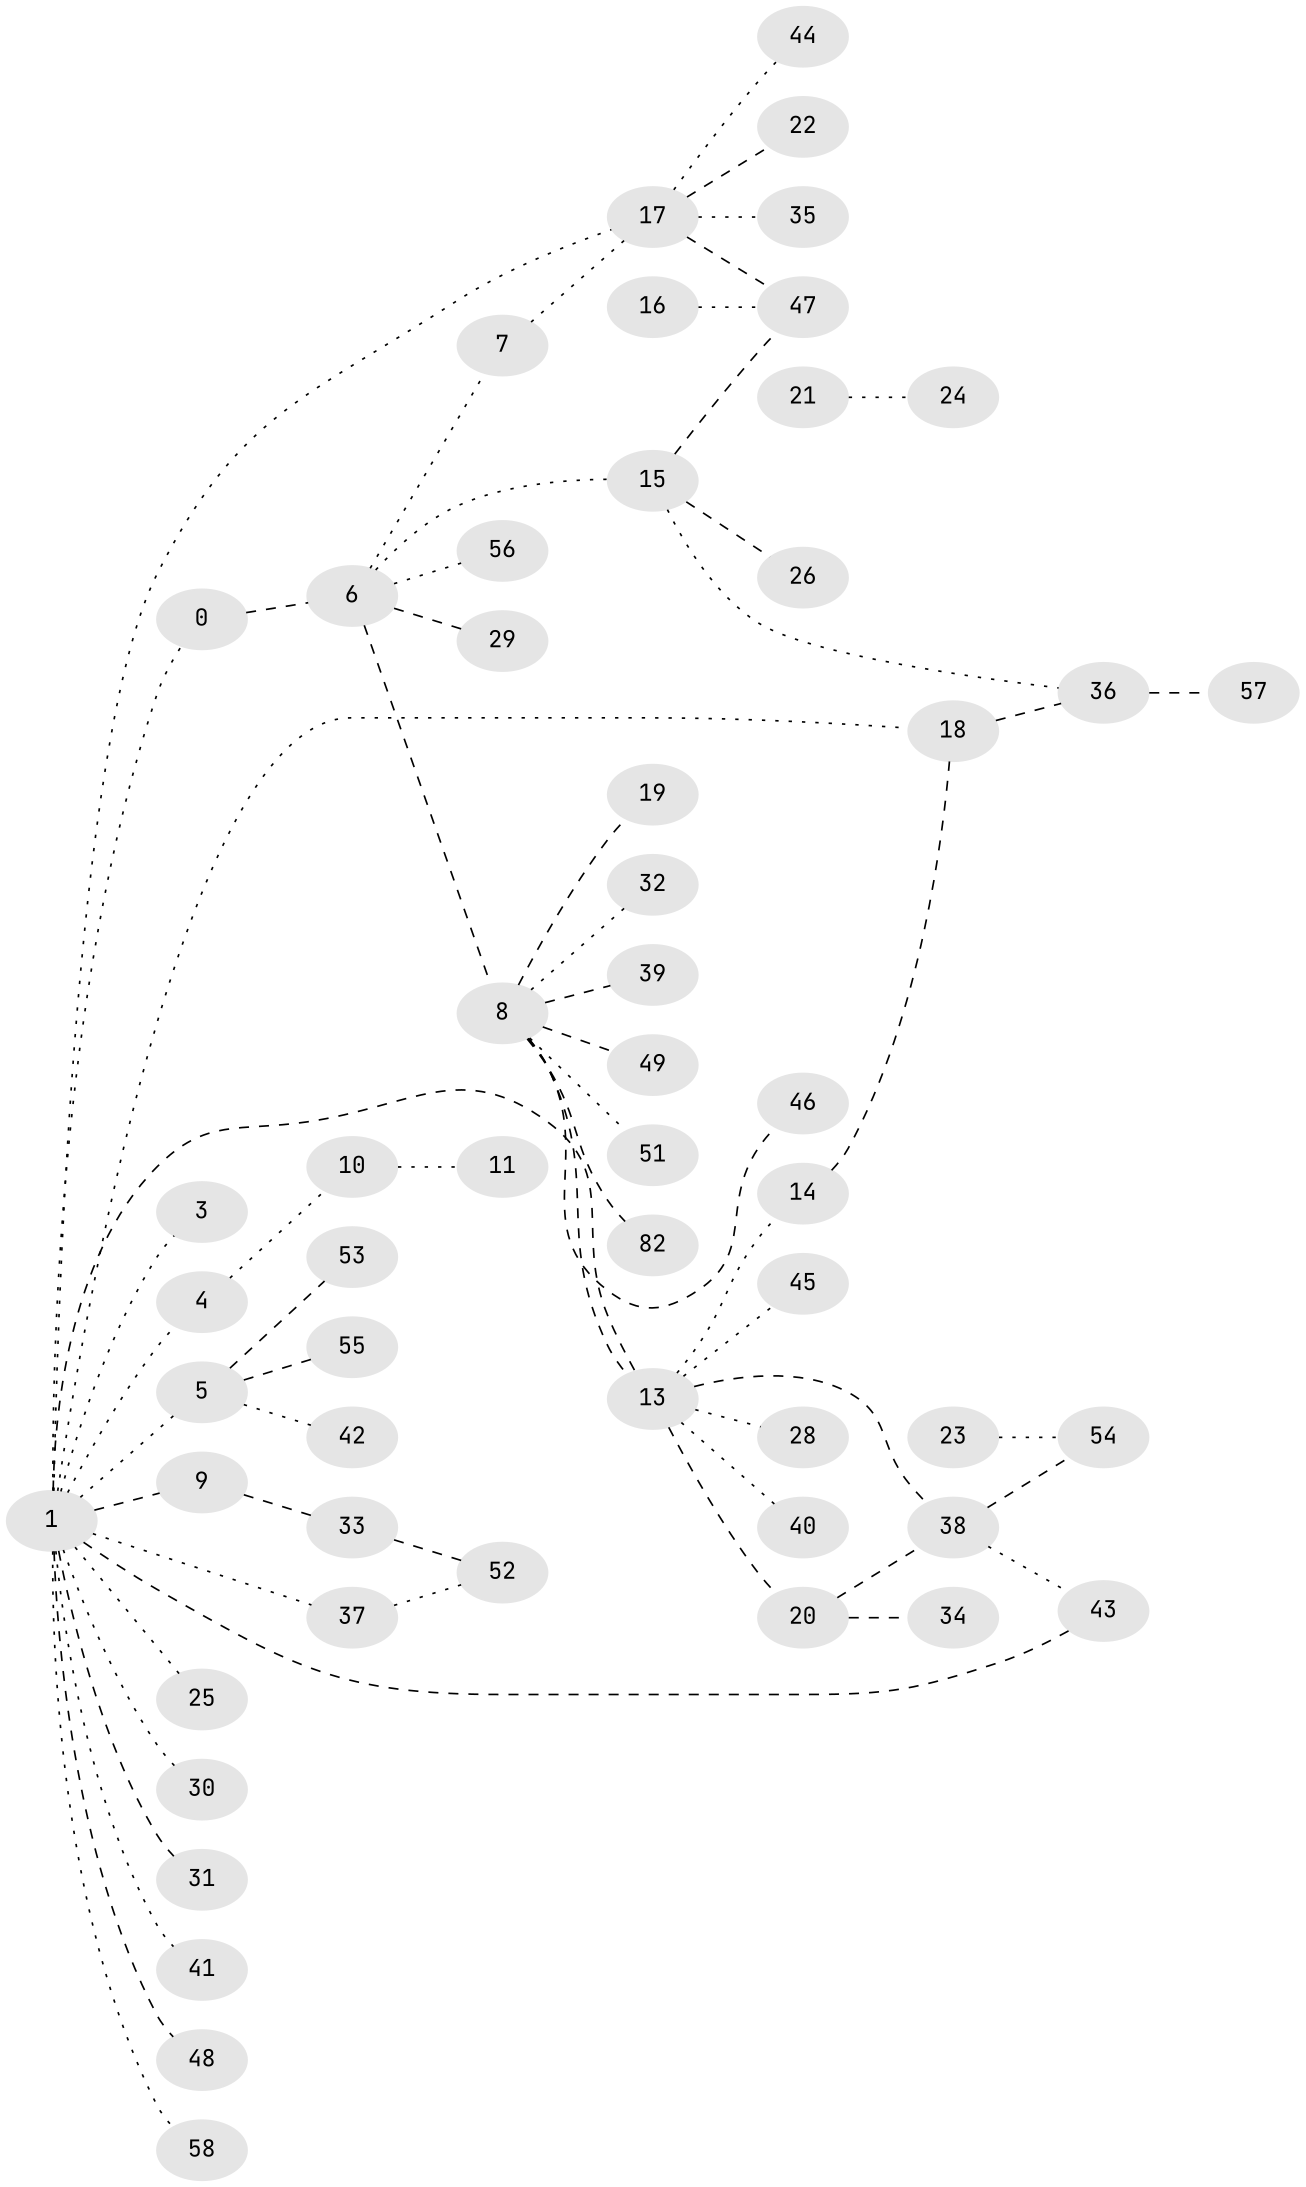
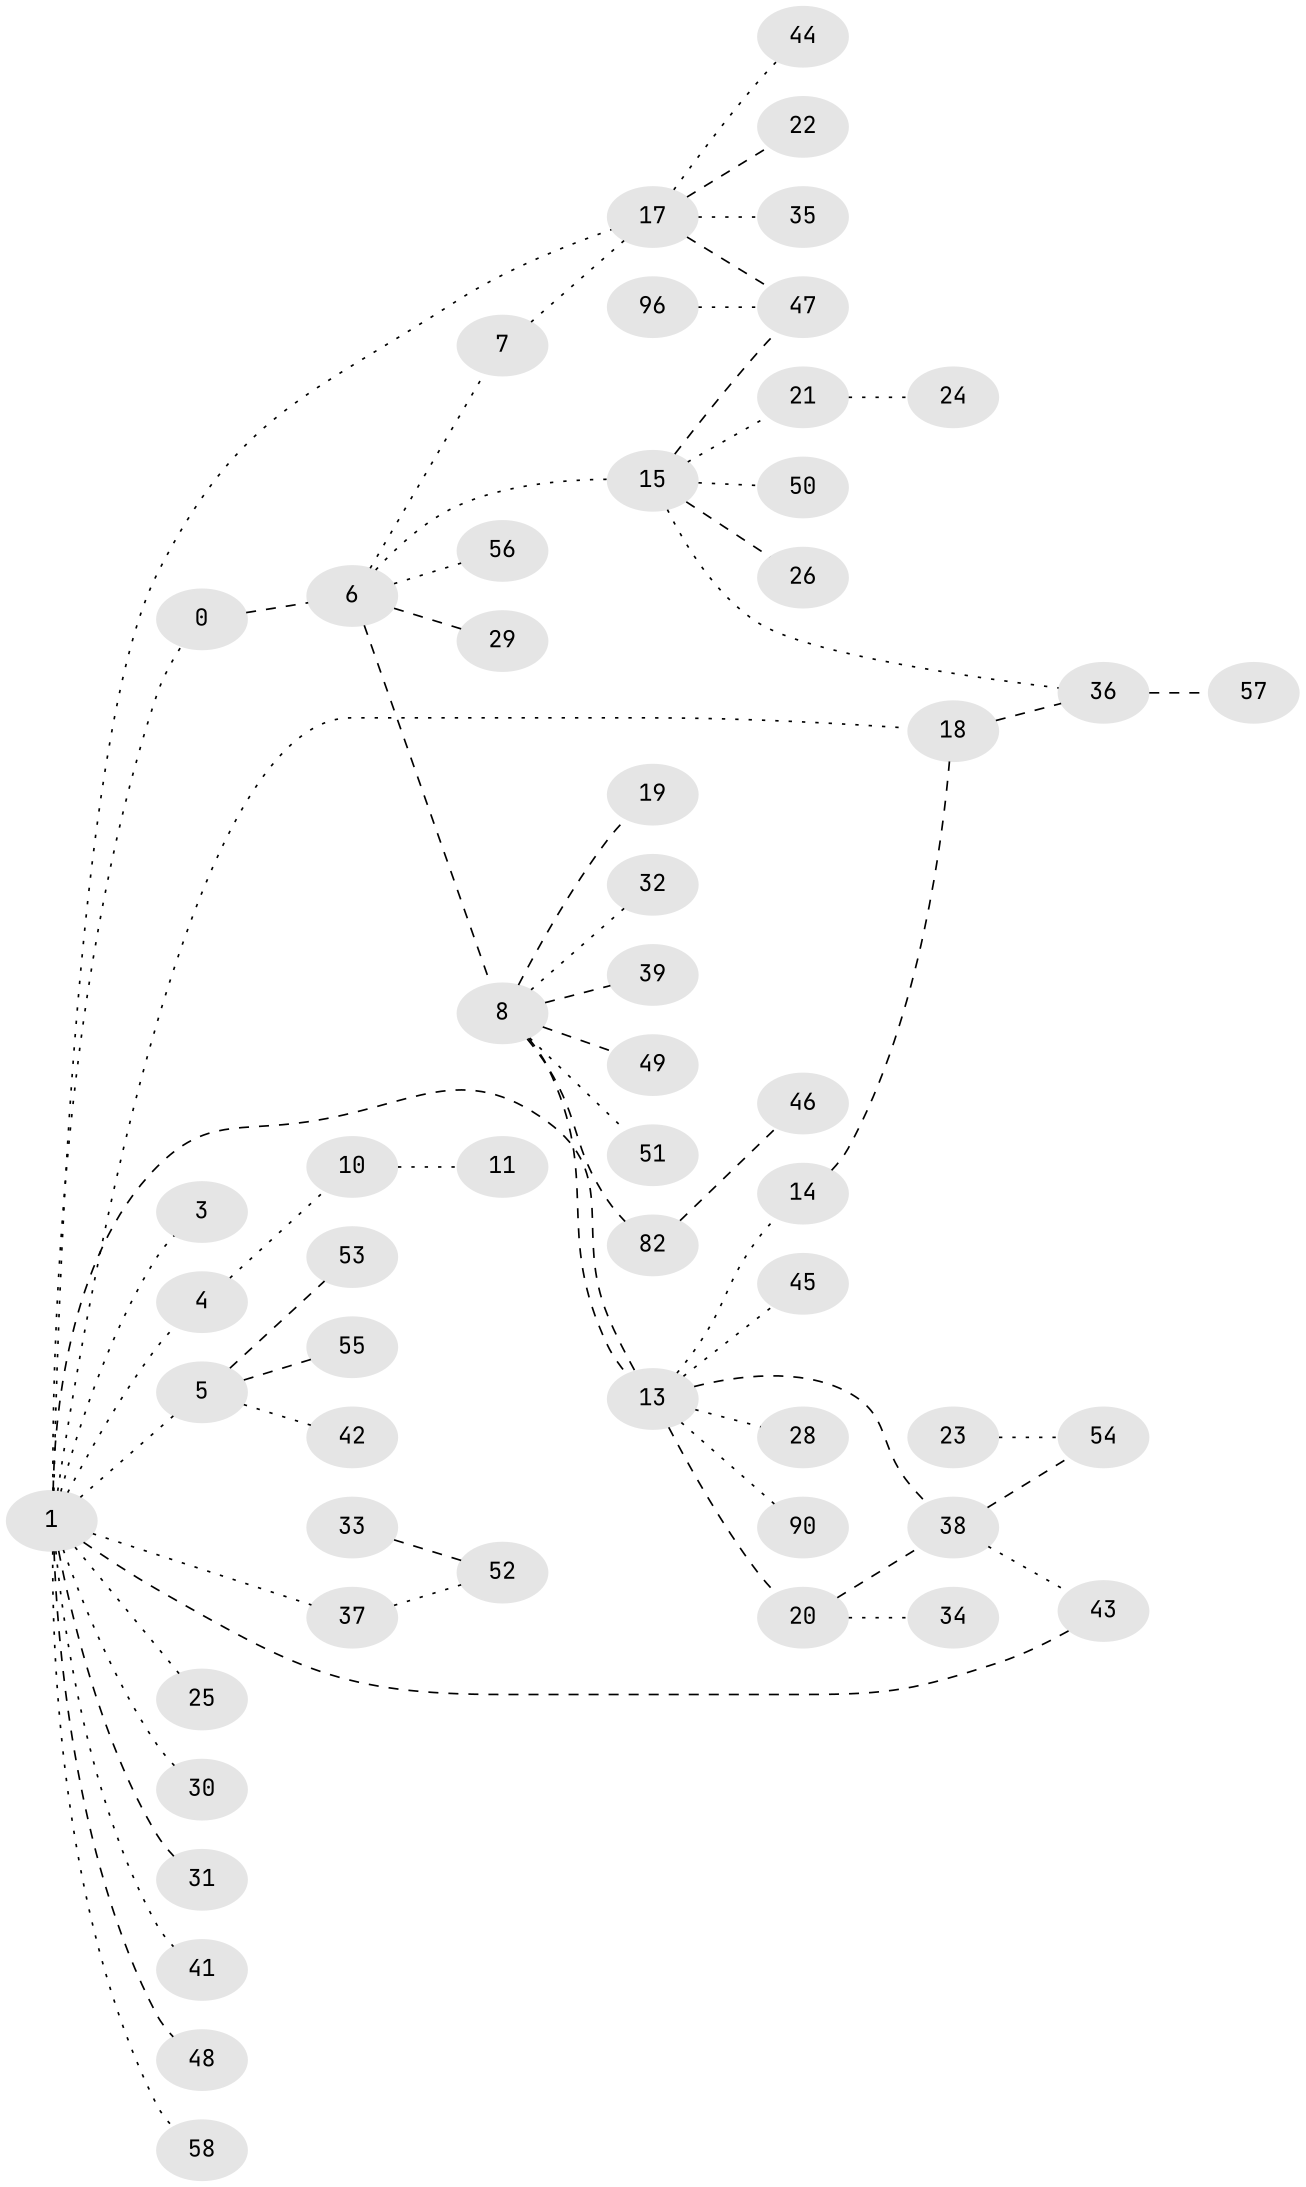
node "16": label "16" -> "96"
edge "21" -- "15": added
node "50": added
edge "8" -- "46": now "82" -- "46"
node "9": removed
node "40": label "40" -> "90"
edge "20" -- "34": style dashed -> dotted
